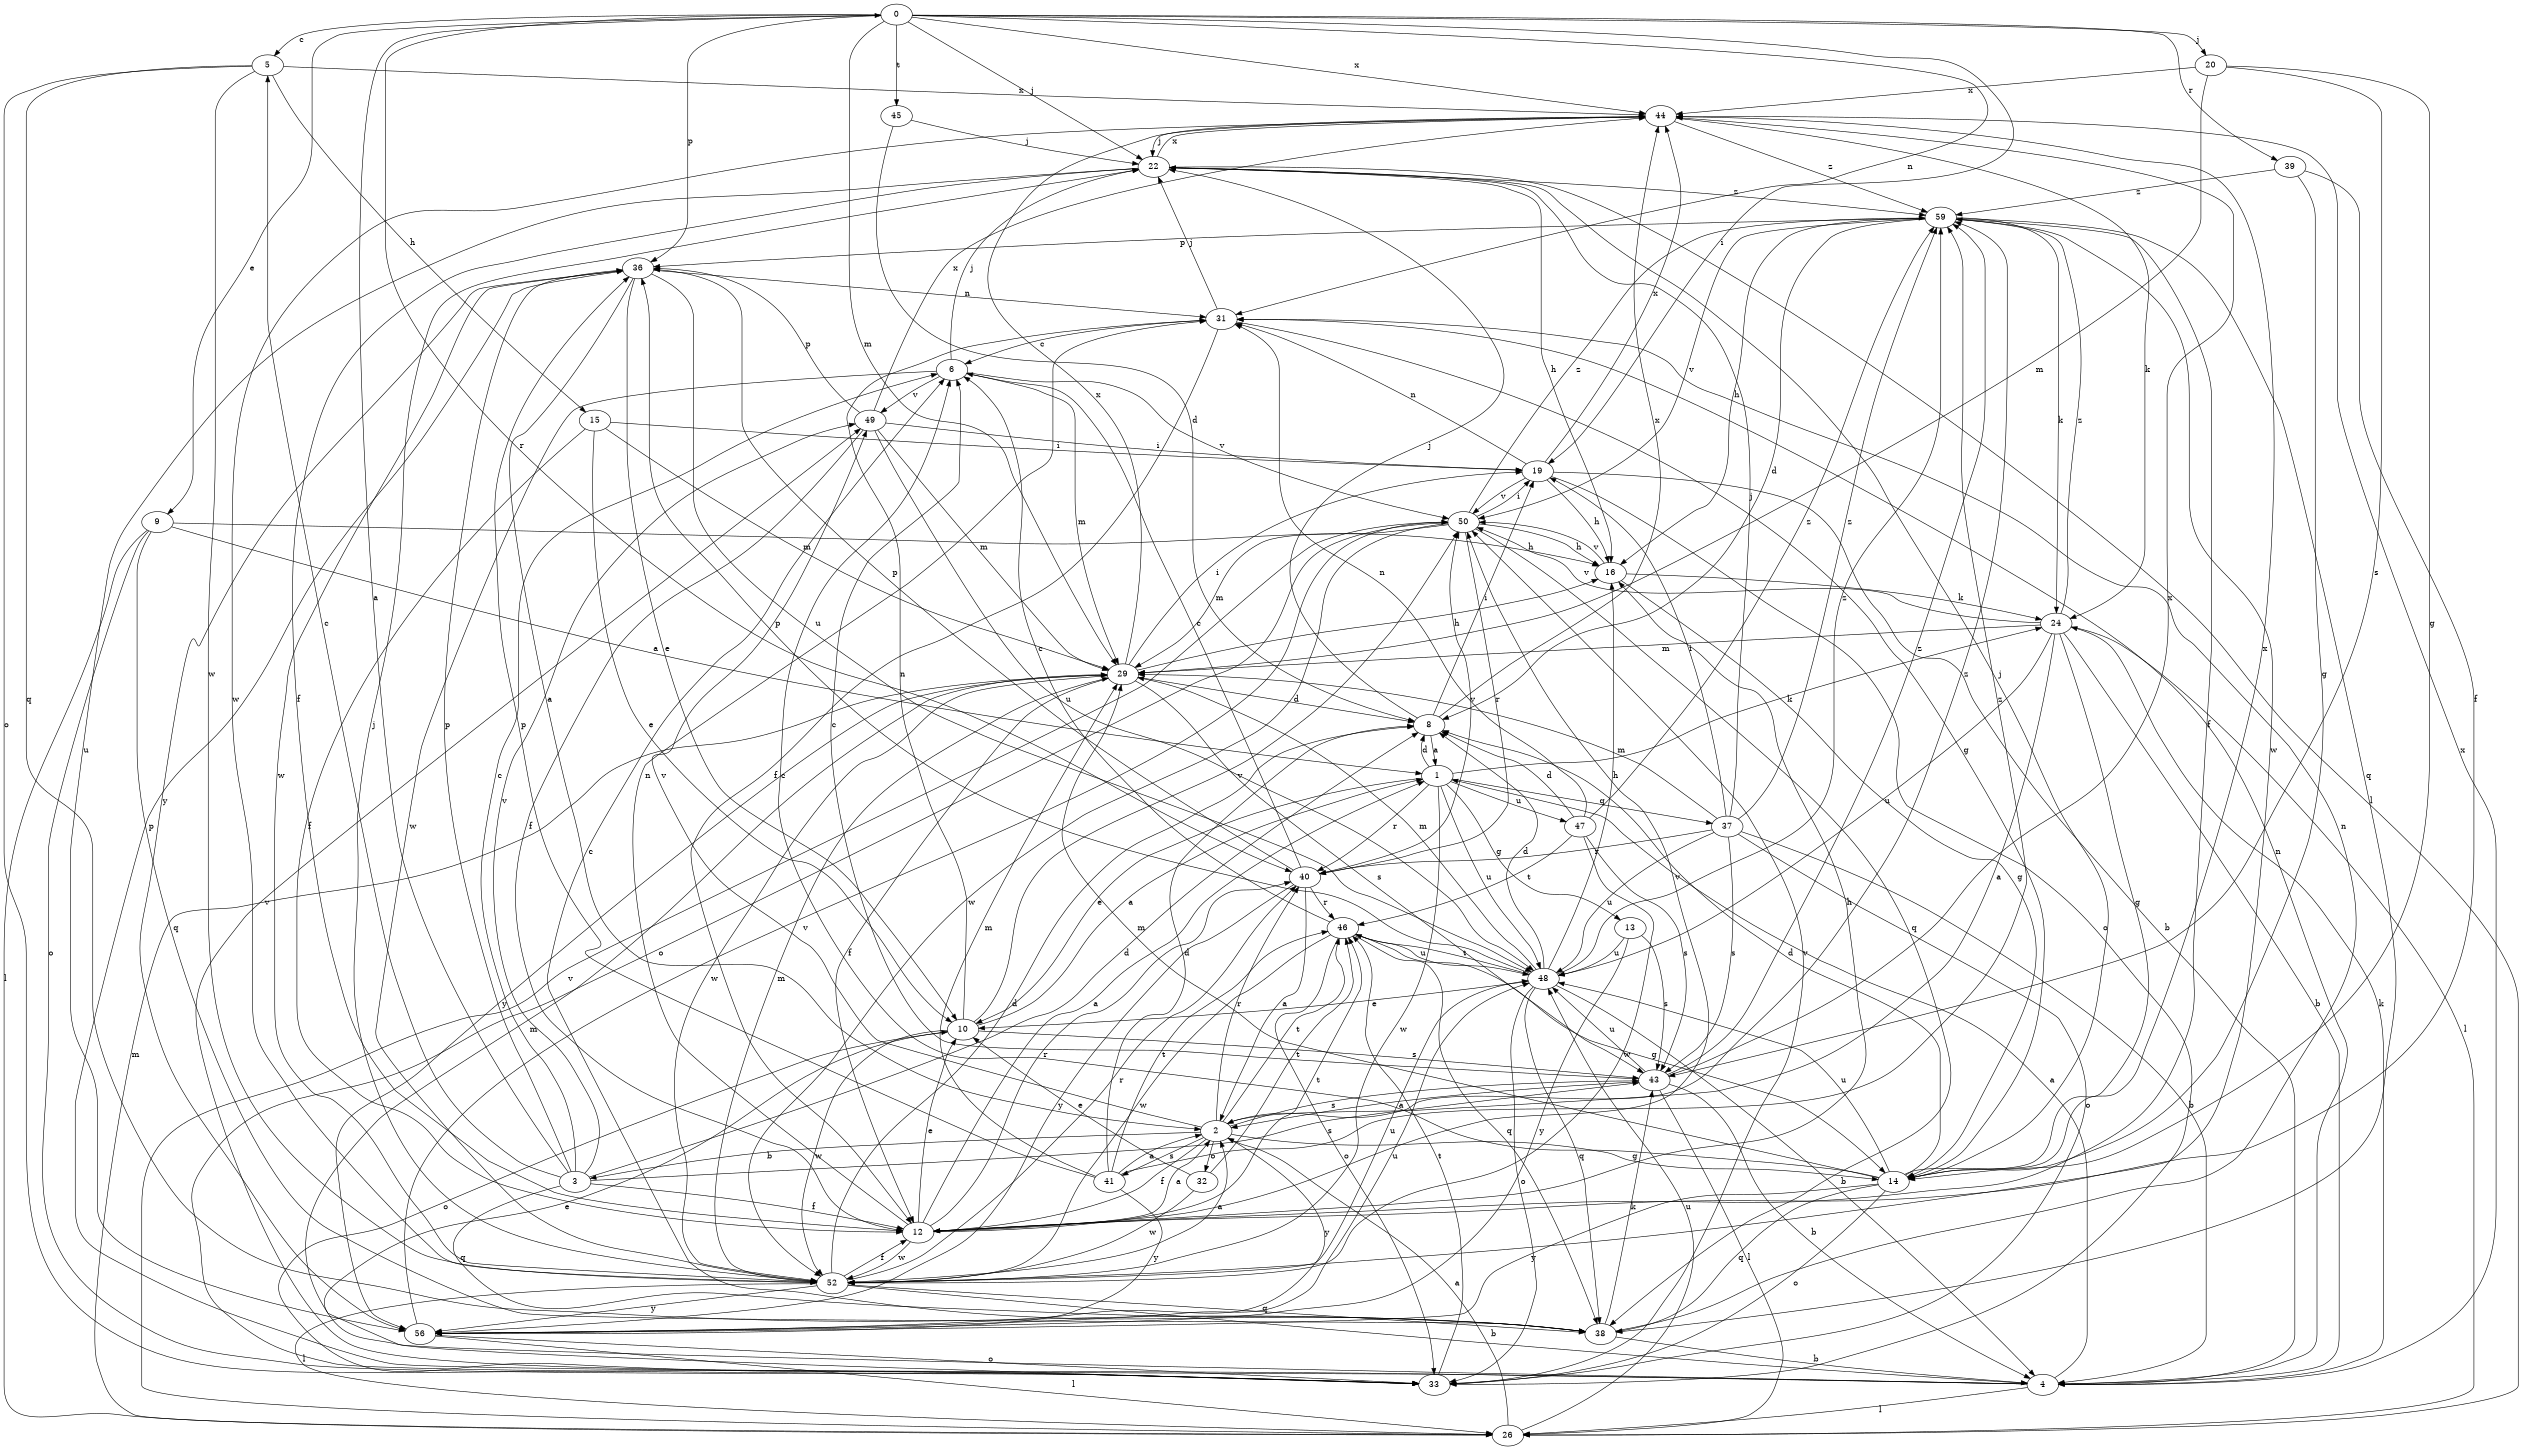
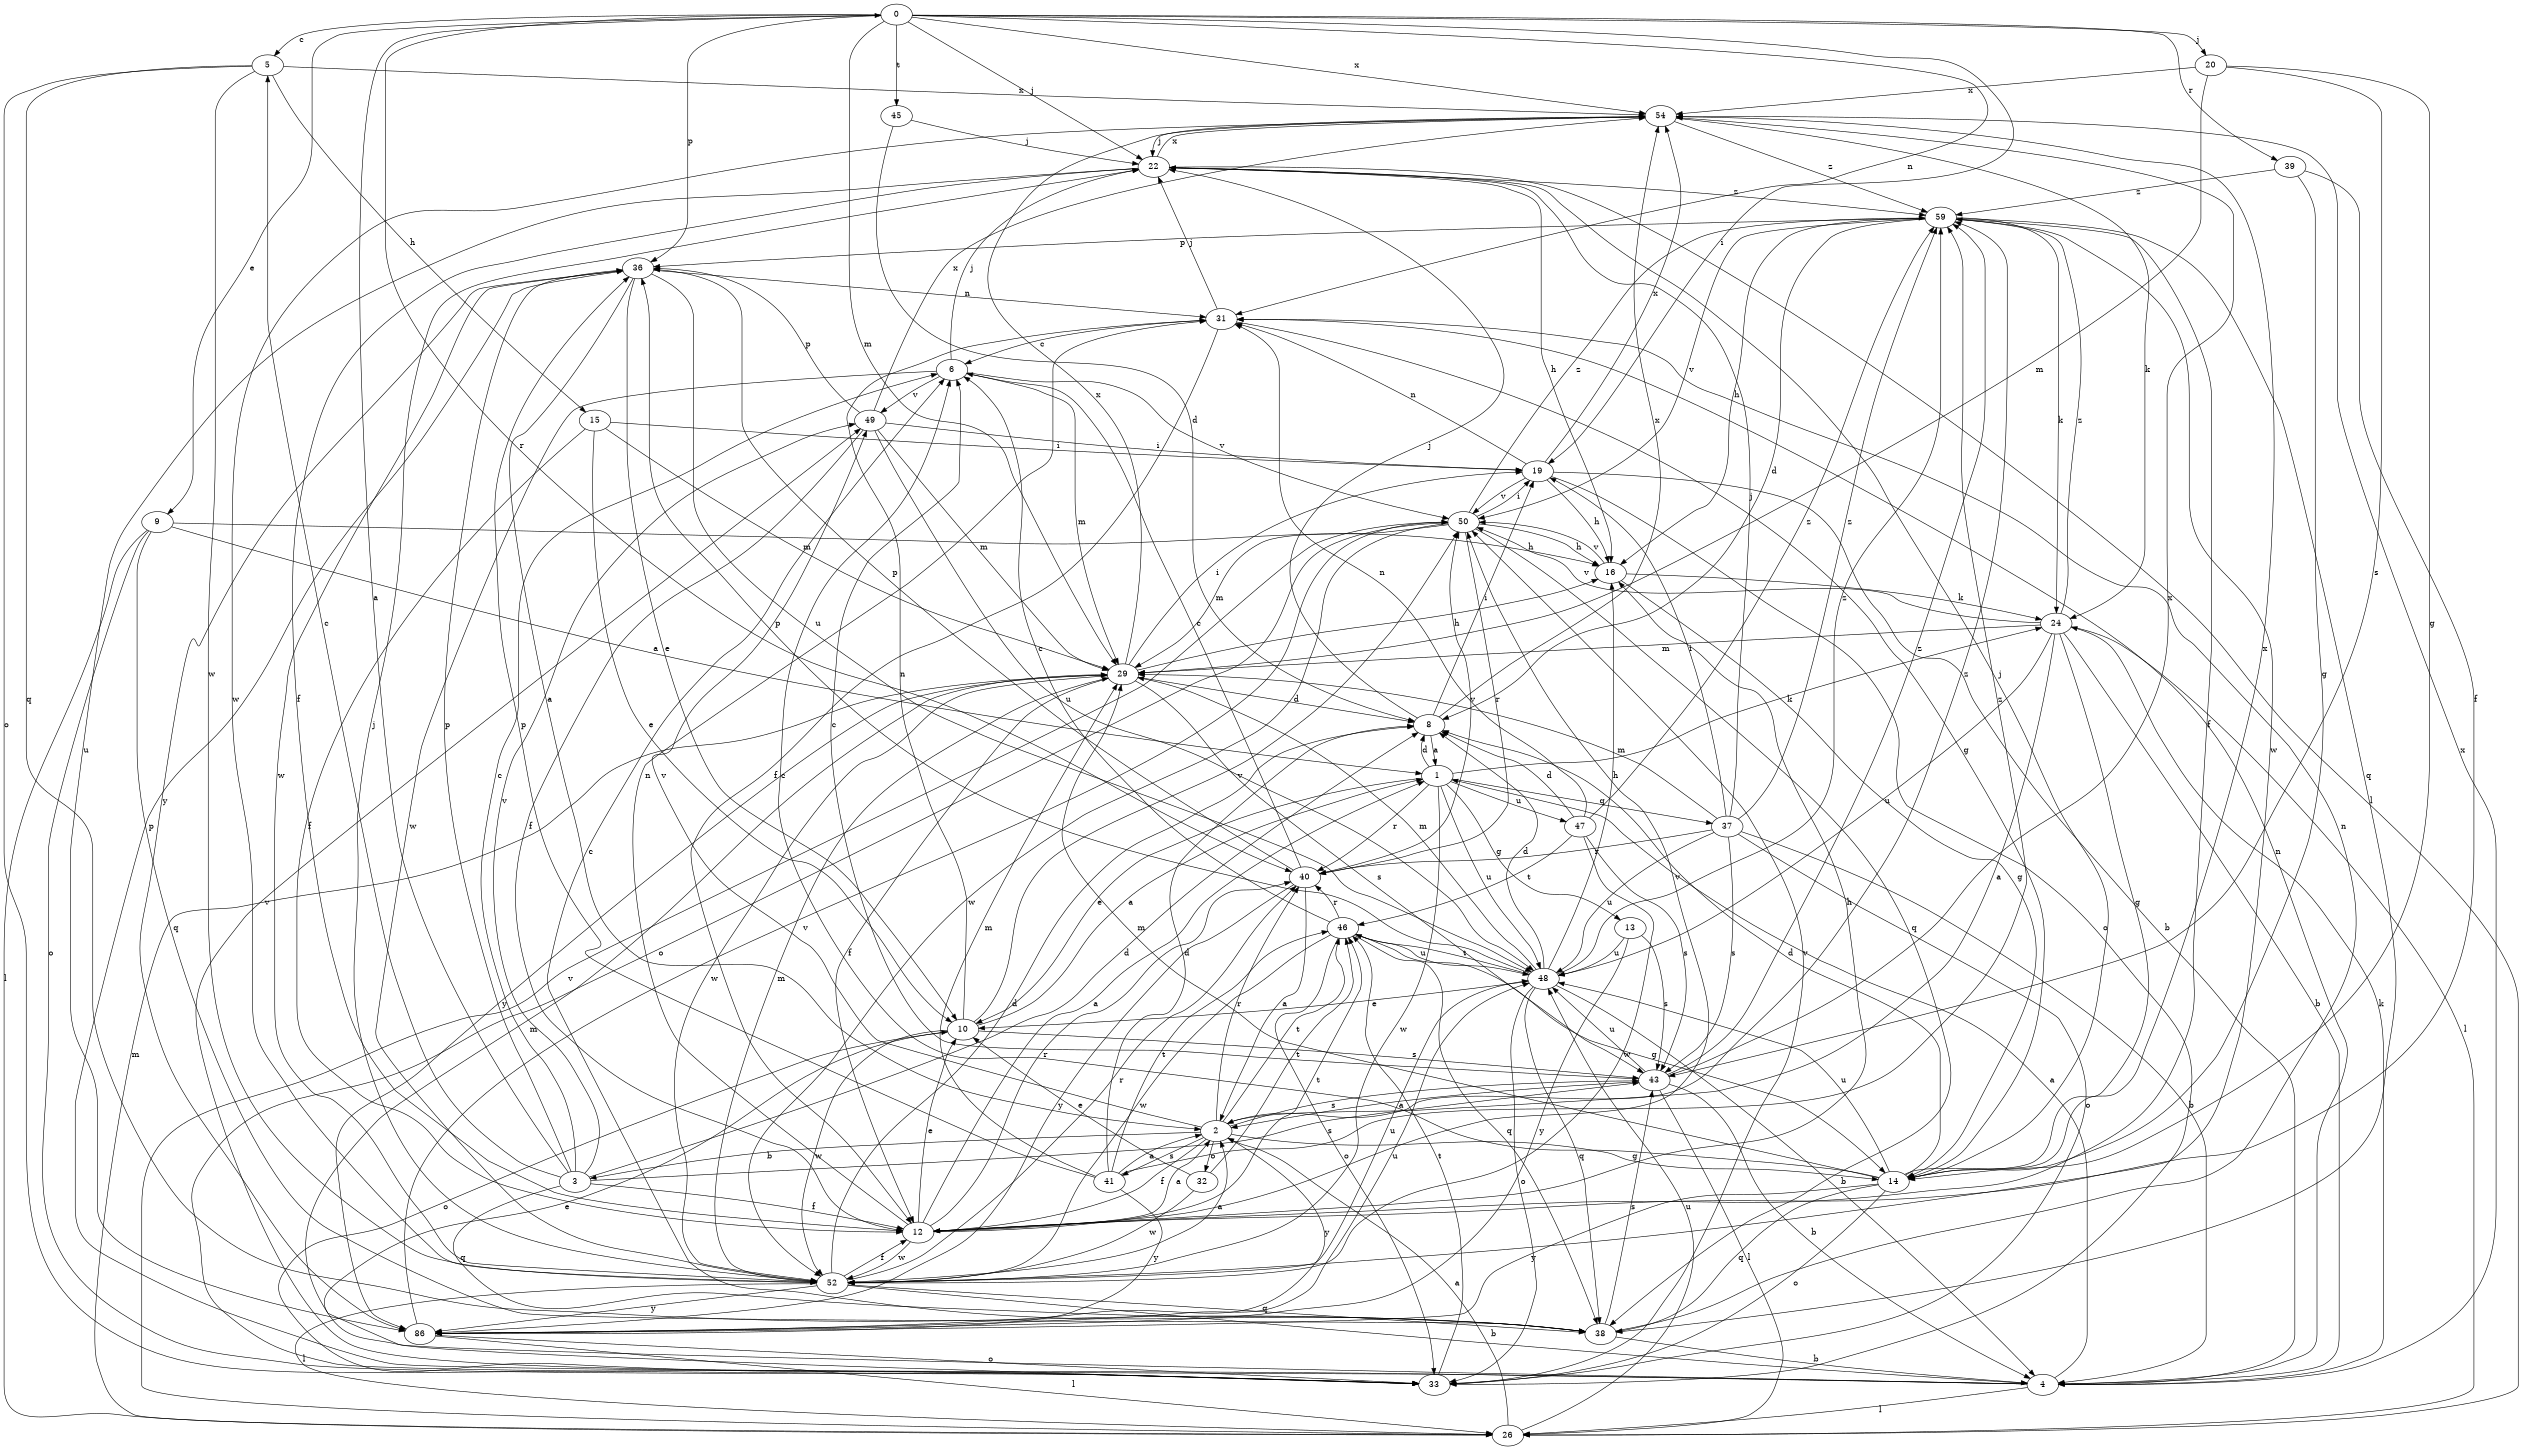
node "44": label "44" -> "54"
edge "40" -> "46": reversed
edge "38" -> "43": label "k" -> "s"
node "56": label "56" -> "86"
